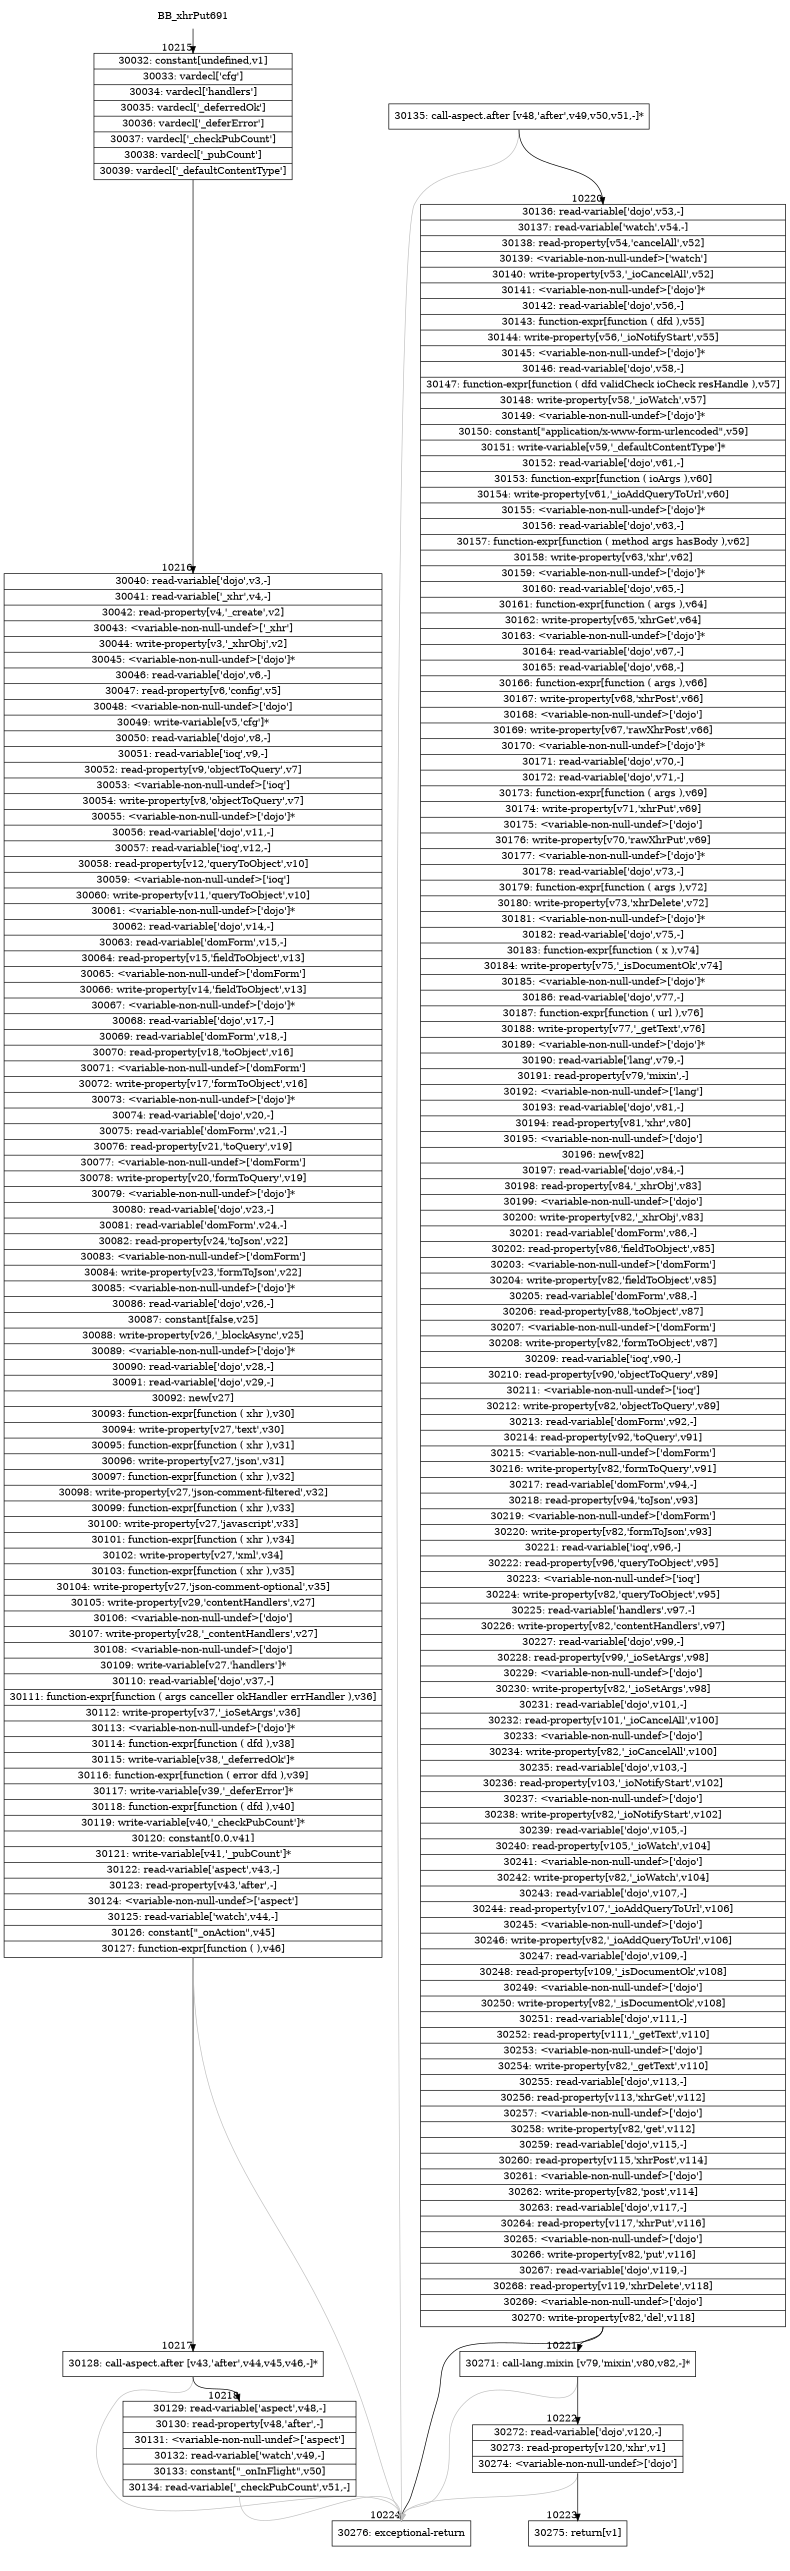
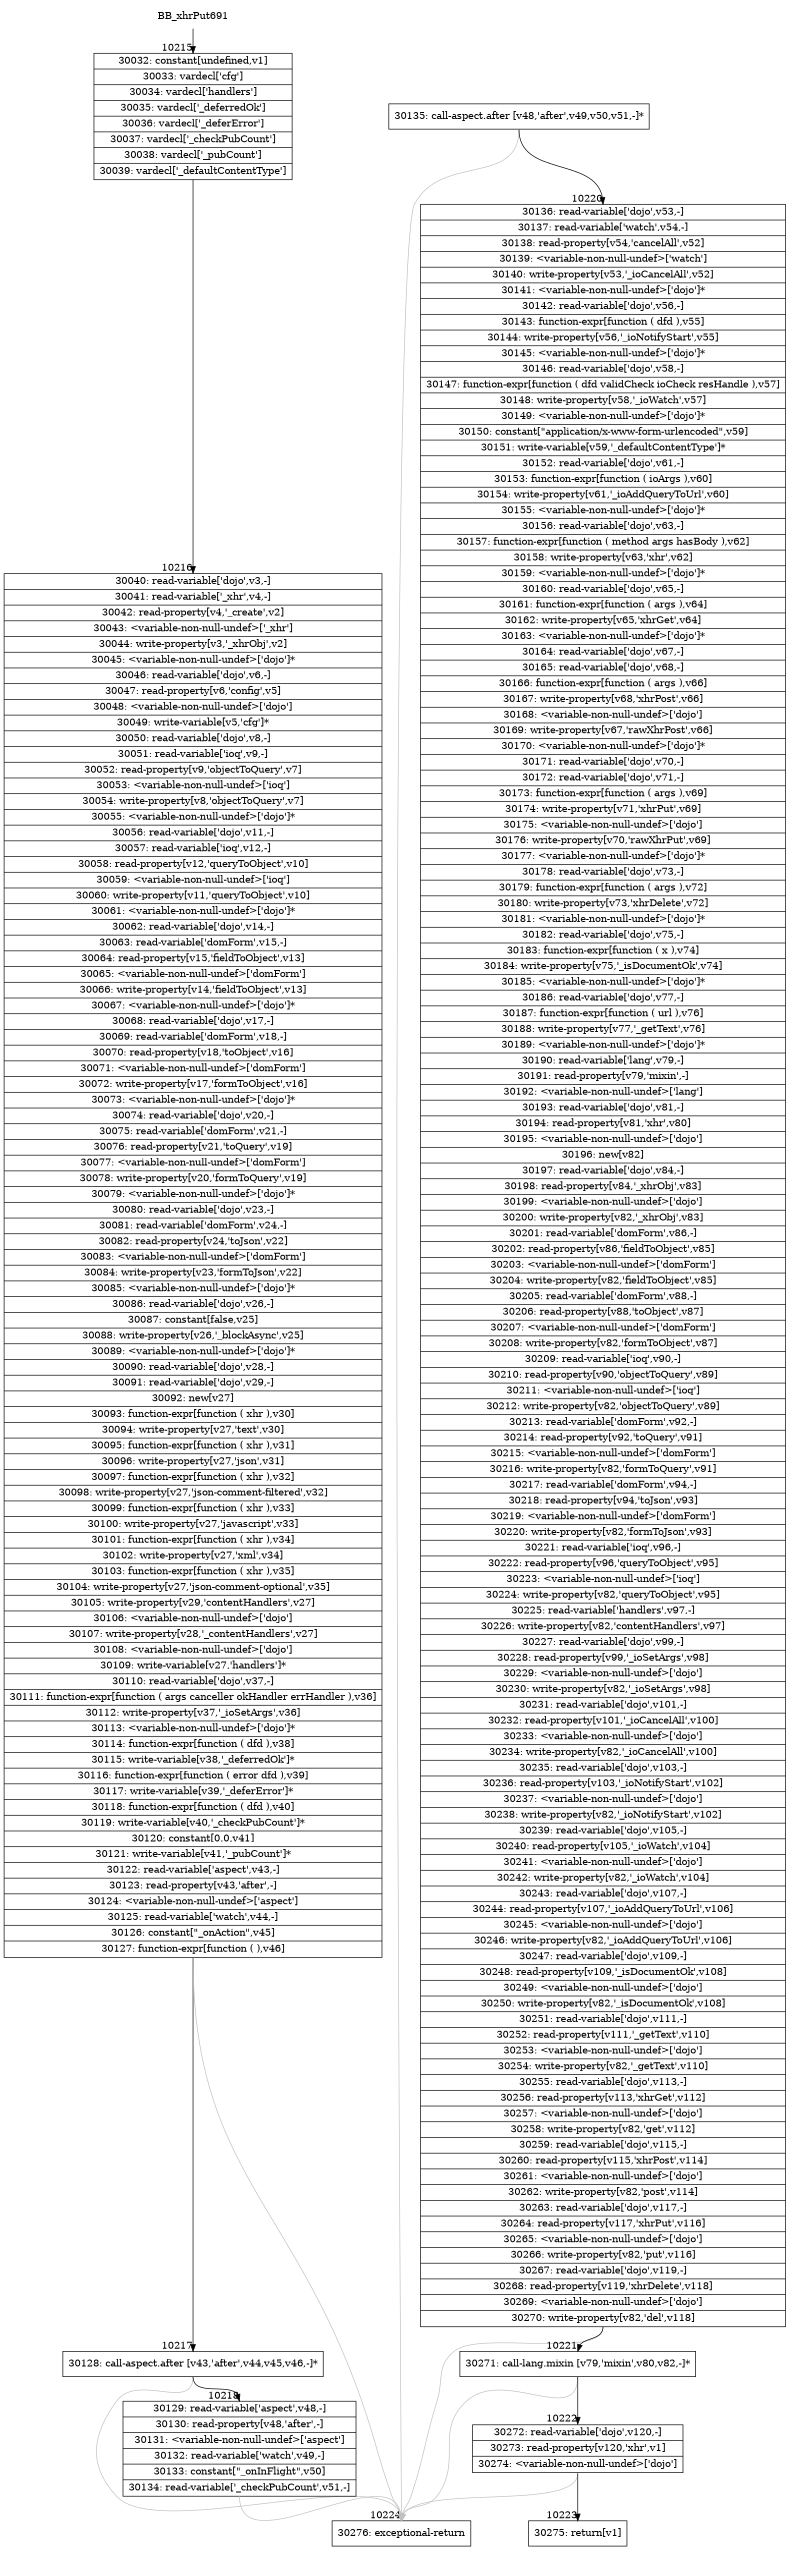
edge "30136: read-variable['dojo',v53,-]" -> "30276: exceptional-return": color black -> gray
